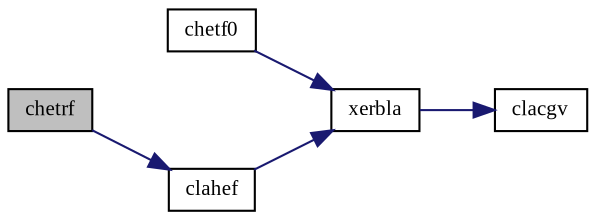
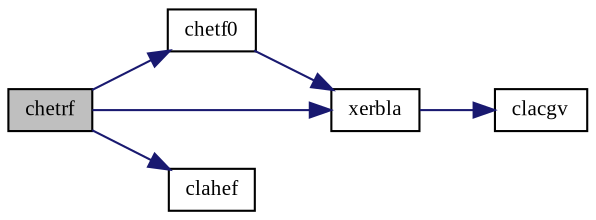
edge "chetrf" -> "chetf0": added
edge "clahef" -> "xerbla": now "chetrf" -> "xerbla"
